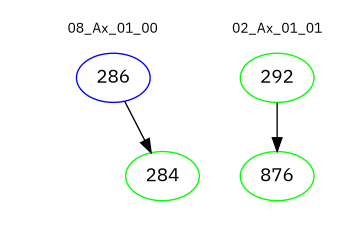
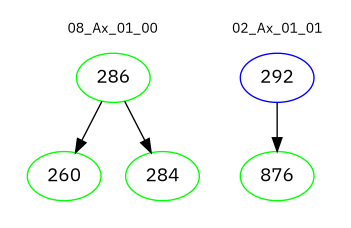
node "286": color blue -> green
node "292": color green -> blue
node "260": added
